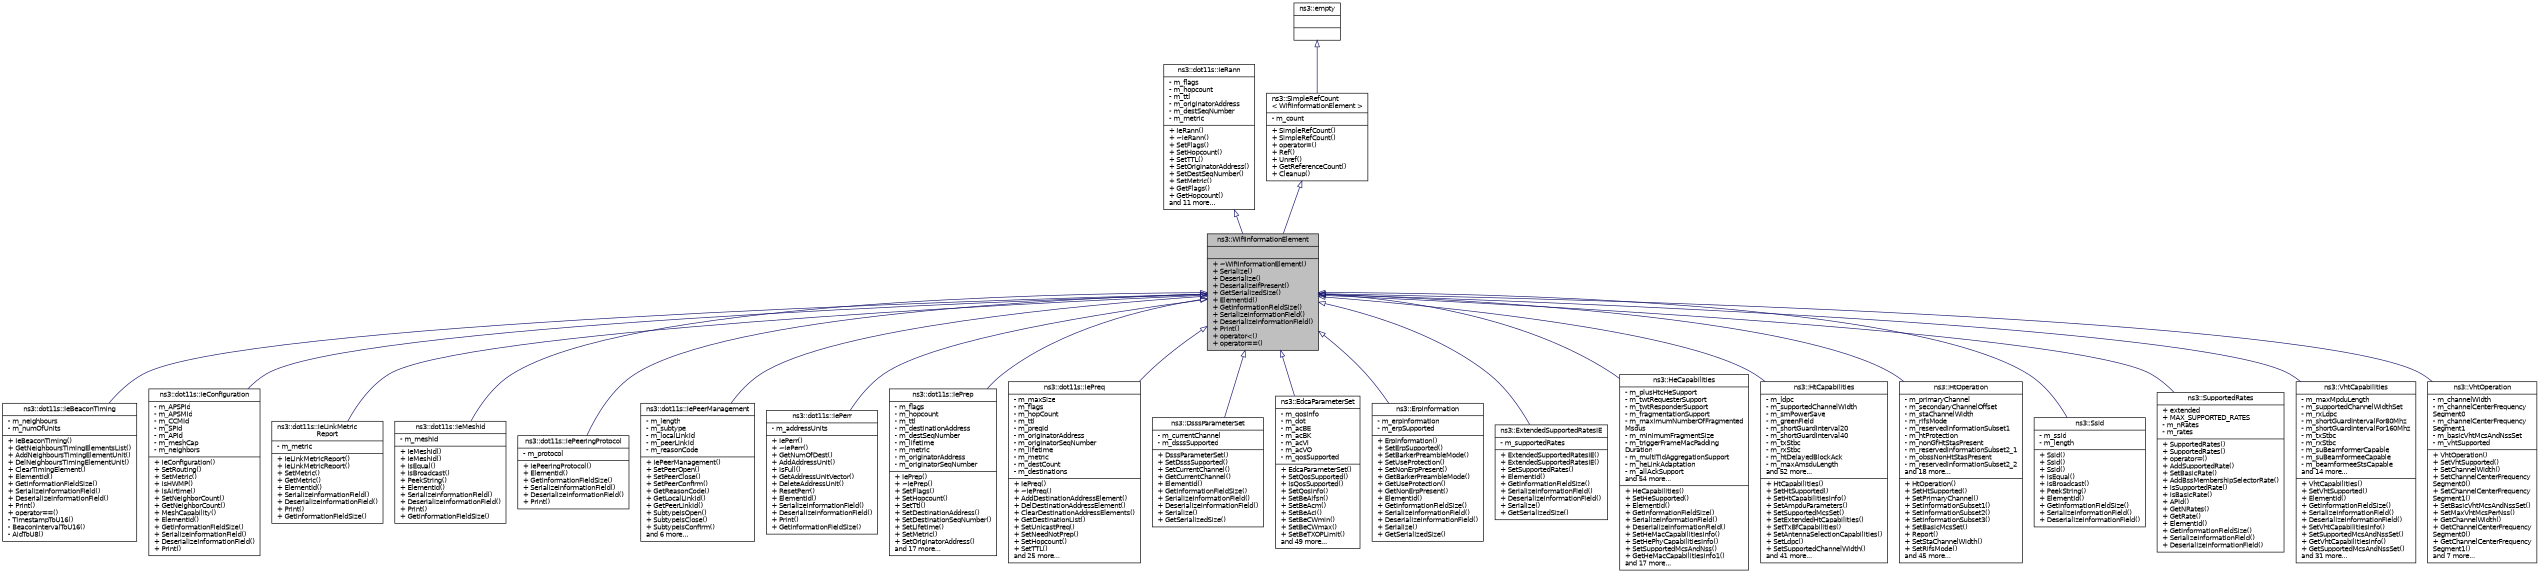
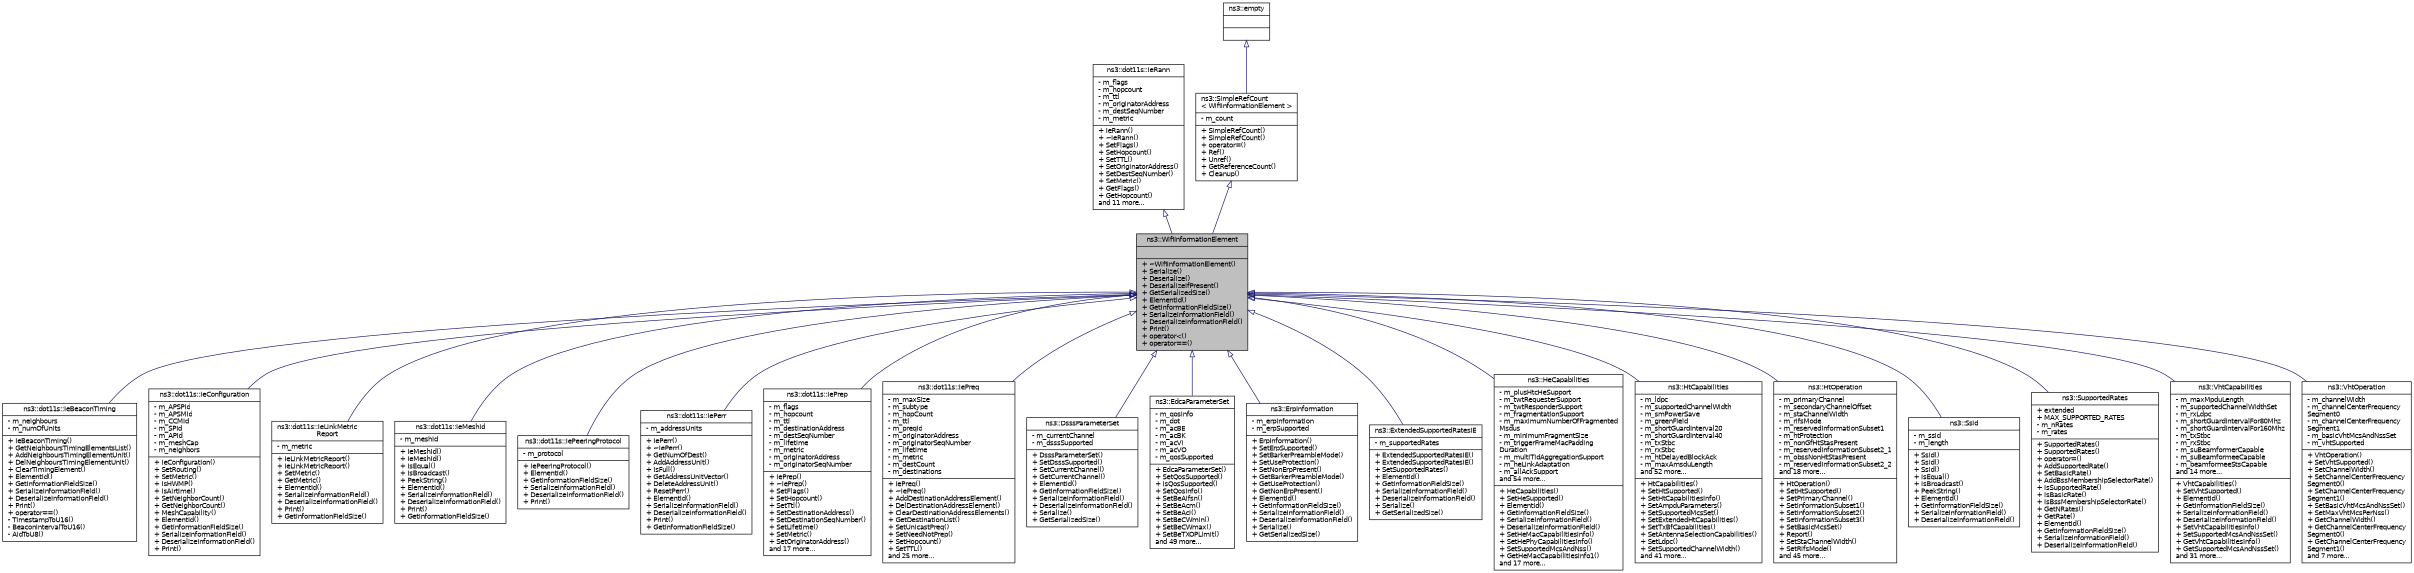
node "ns3::dot11s::IePreq": text "- m_flags" -> "- m_subtype"
node "ns3::dot11s::IePeerManagement": removed
node "ns3::SupportedRates": text "+ APId()" -> "+ IsBssMembershipSelectorRate()"
